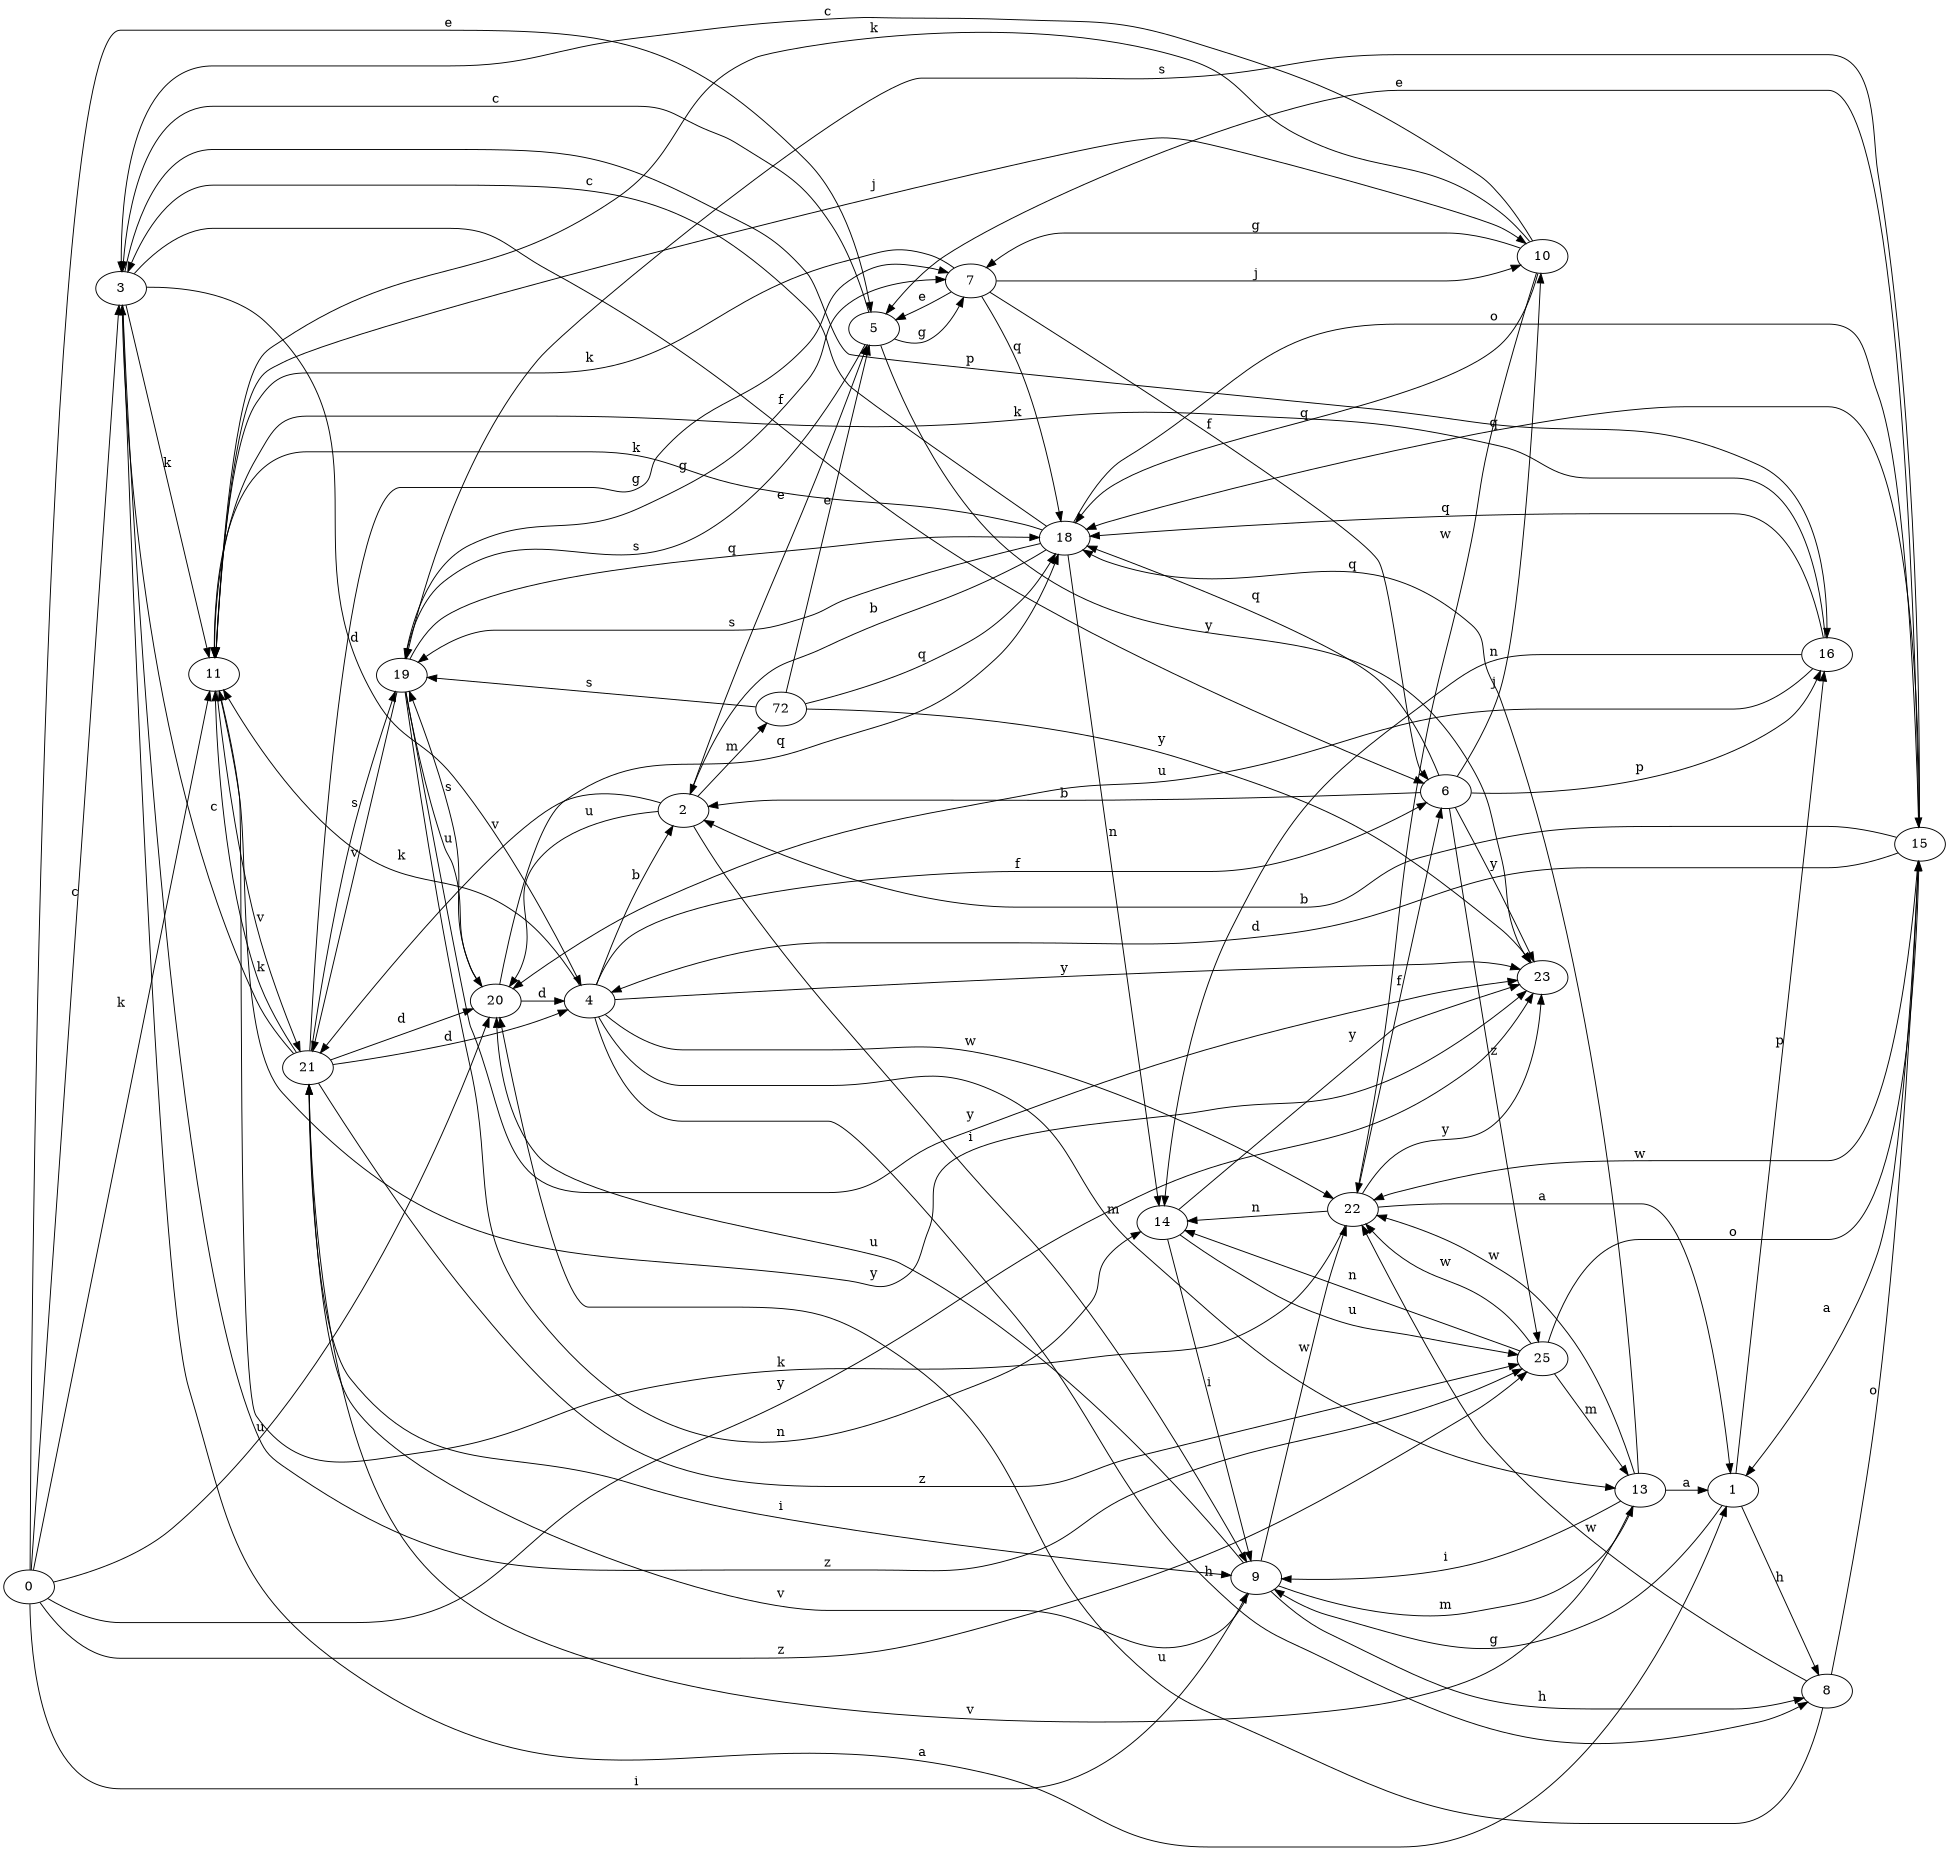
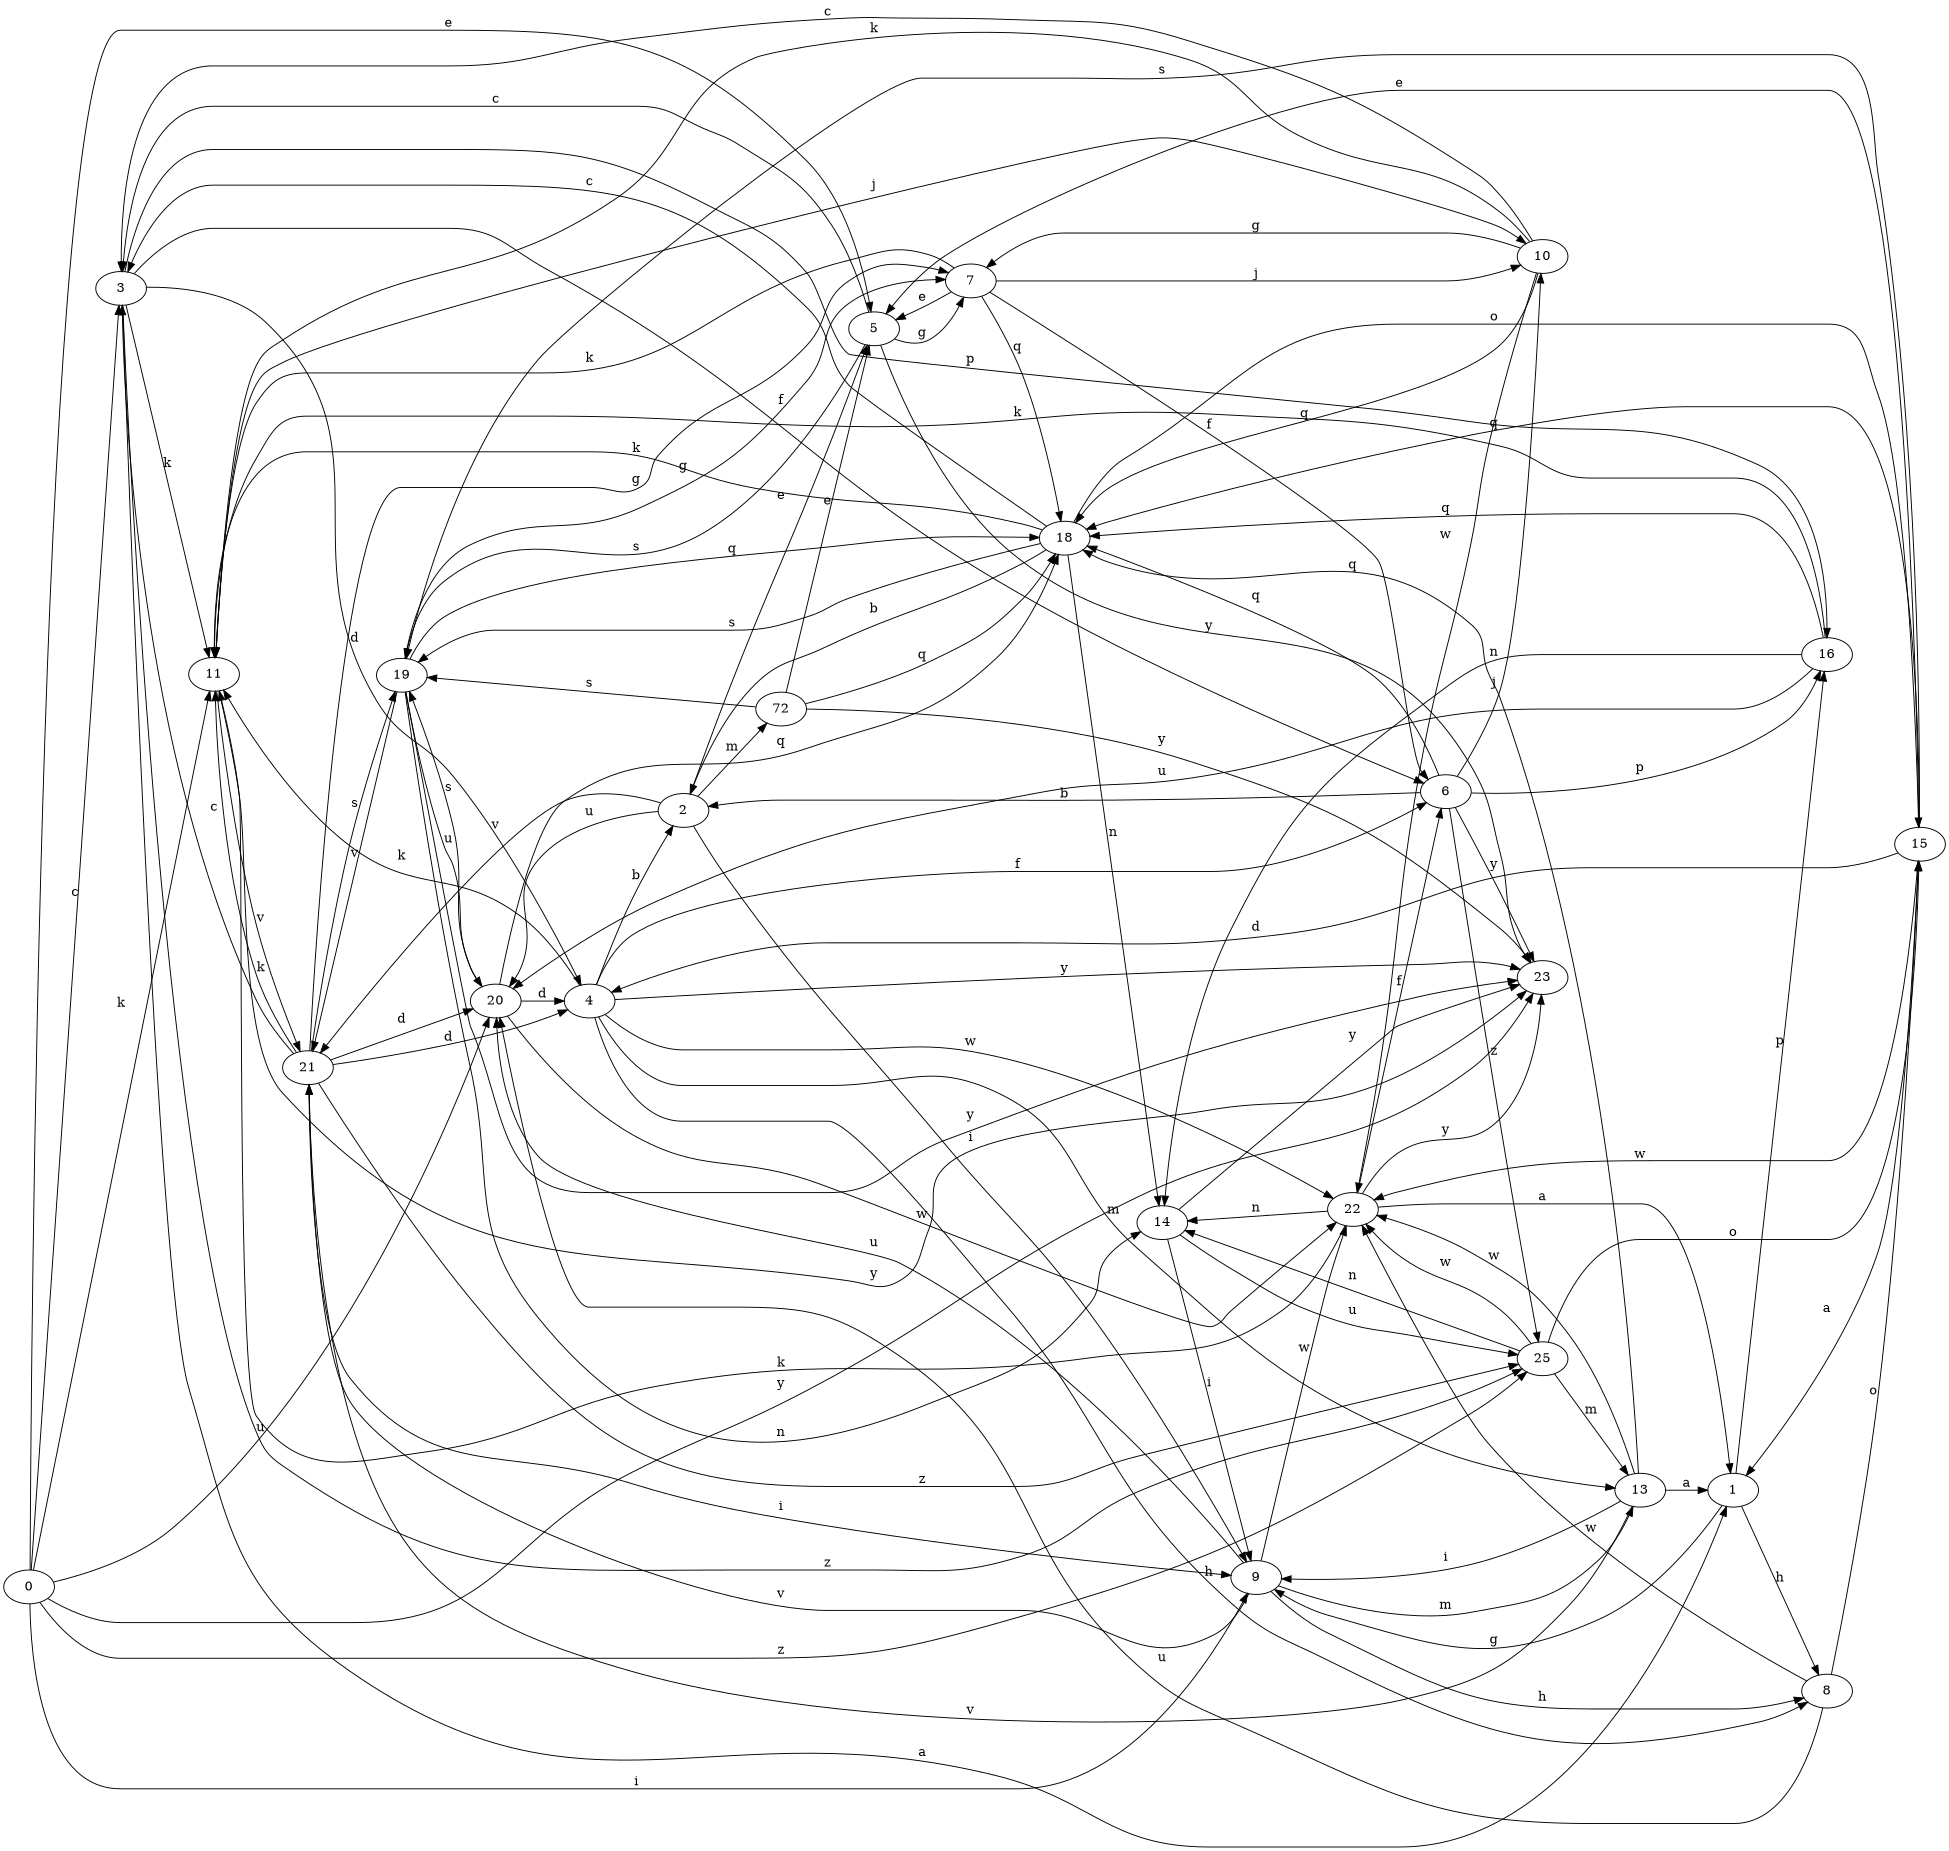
edge "15" -> "2": removed, label "b"
edge "20" -> "22": added, label "w"
